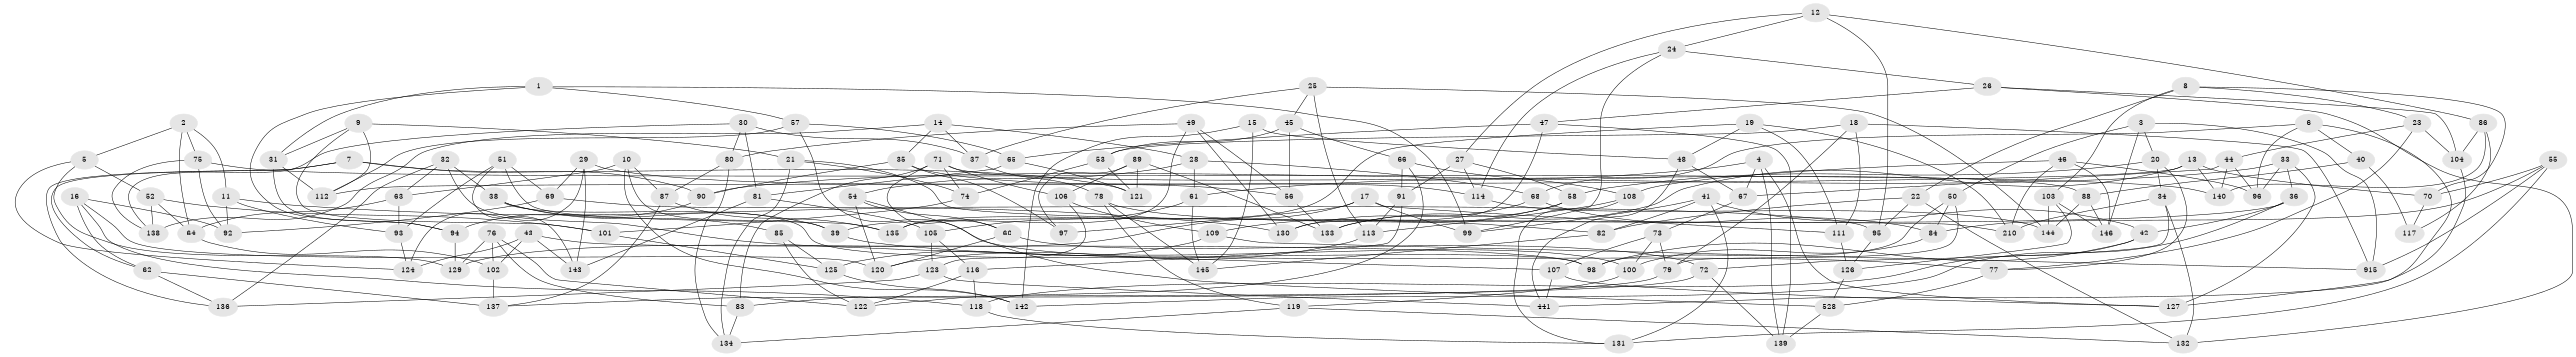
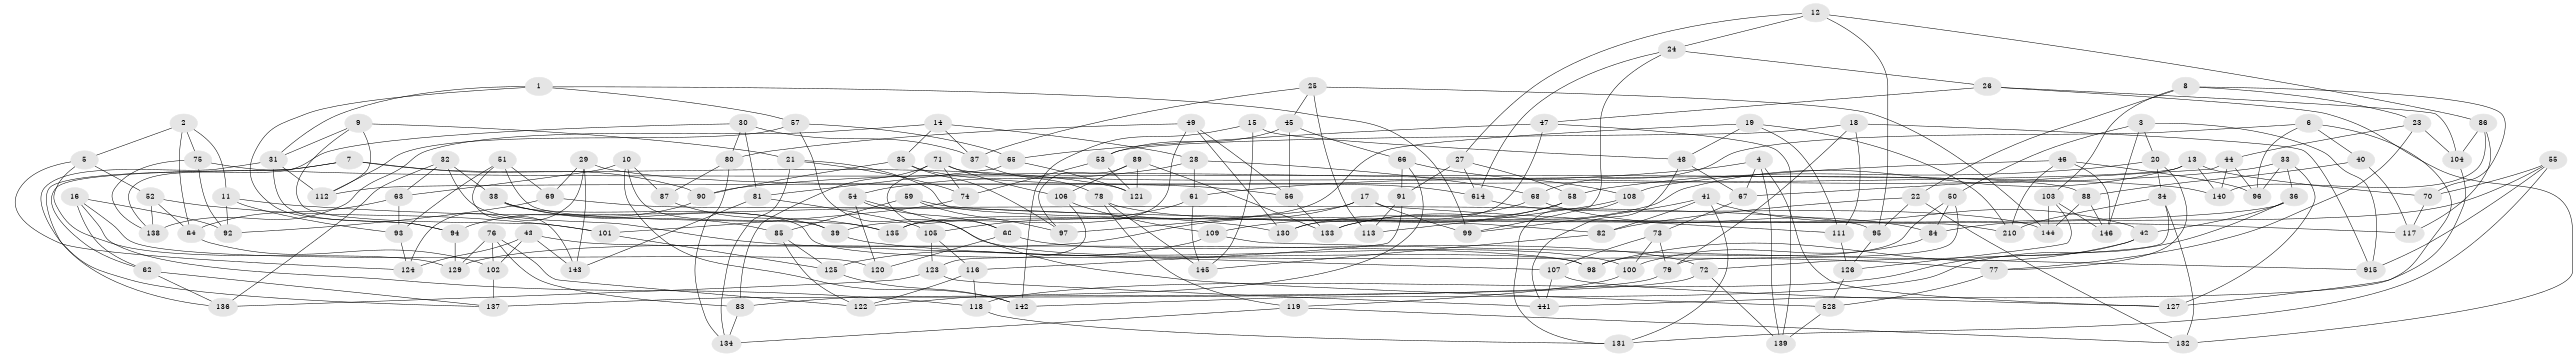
node "59": added
node "114": label "114" -> "614"
edge "113" -- "120": removed
edge "87" -- "137": now "31" -- "137"
